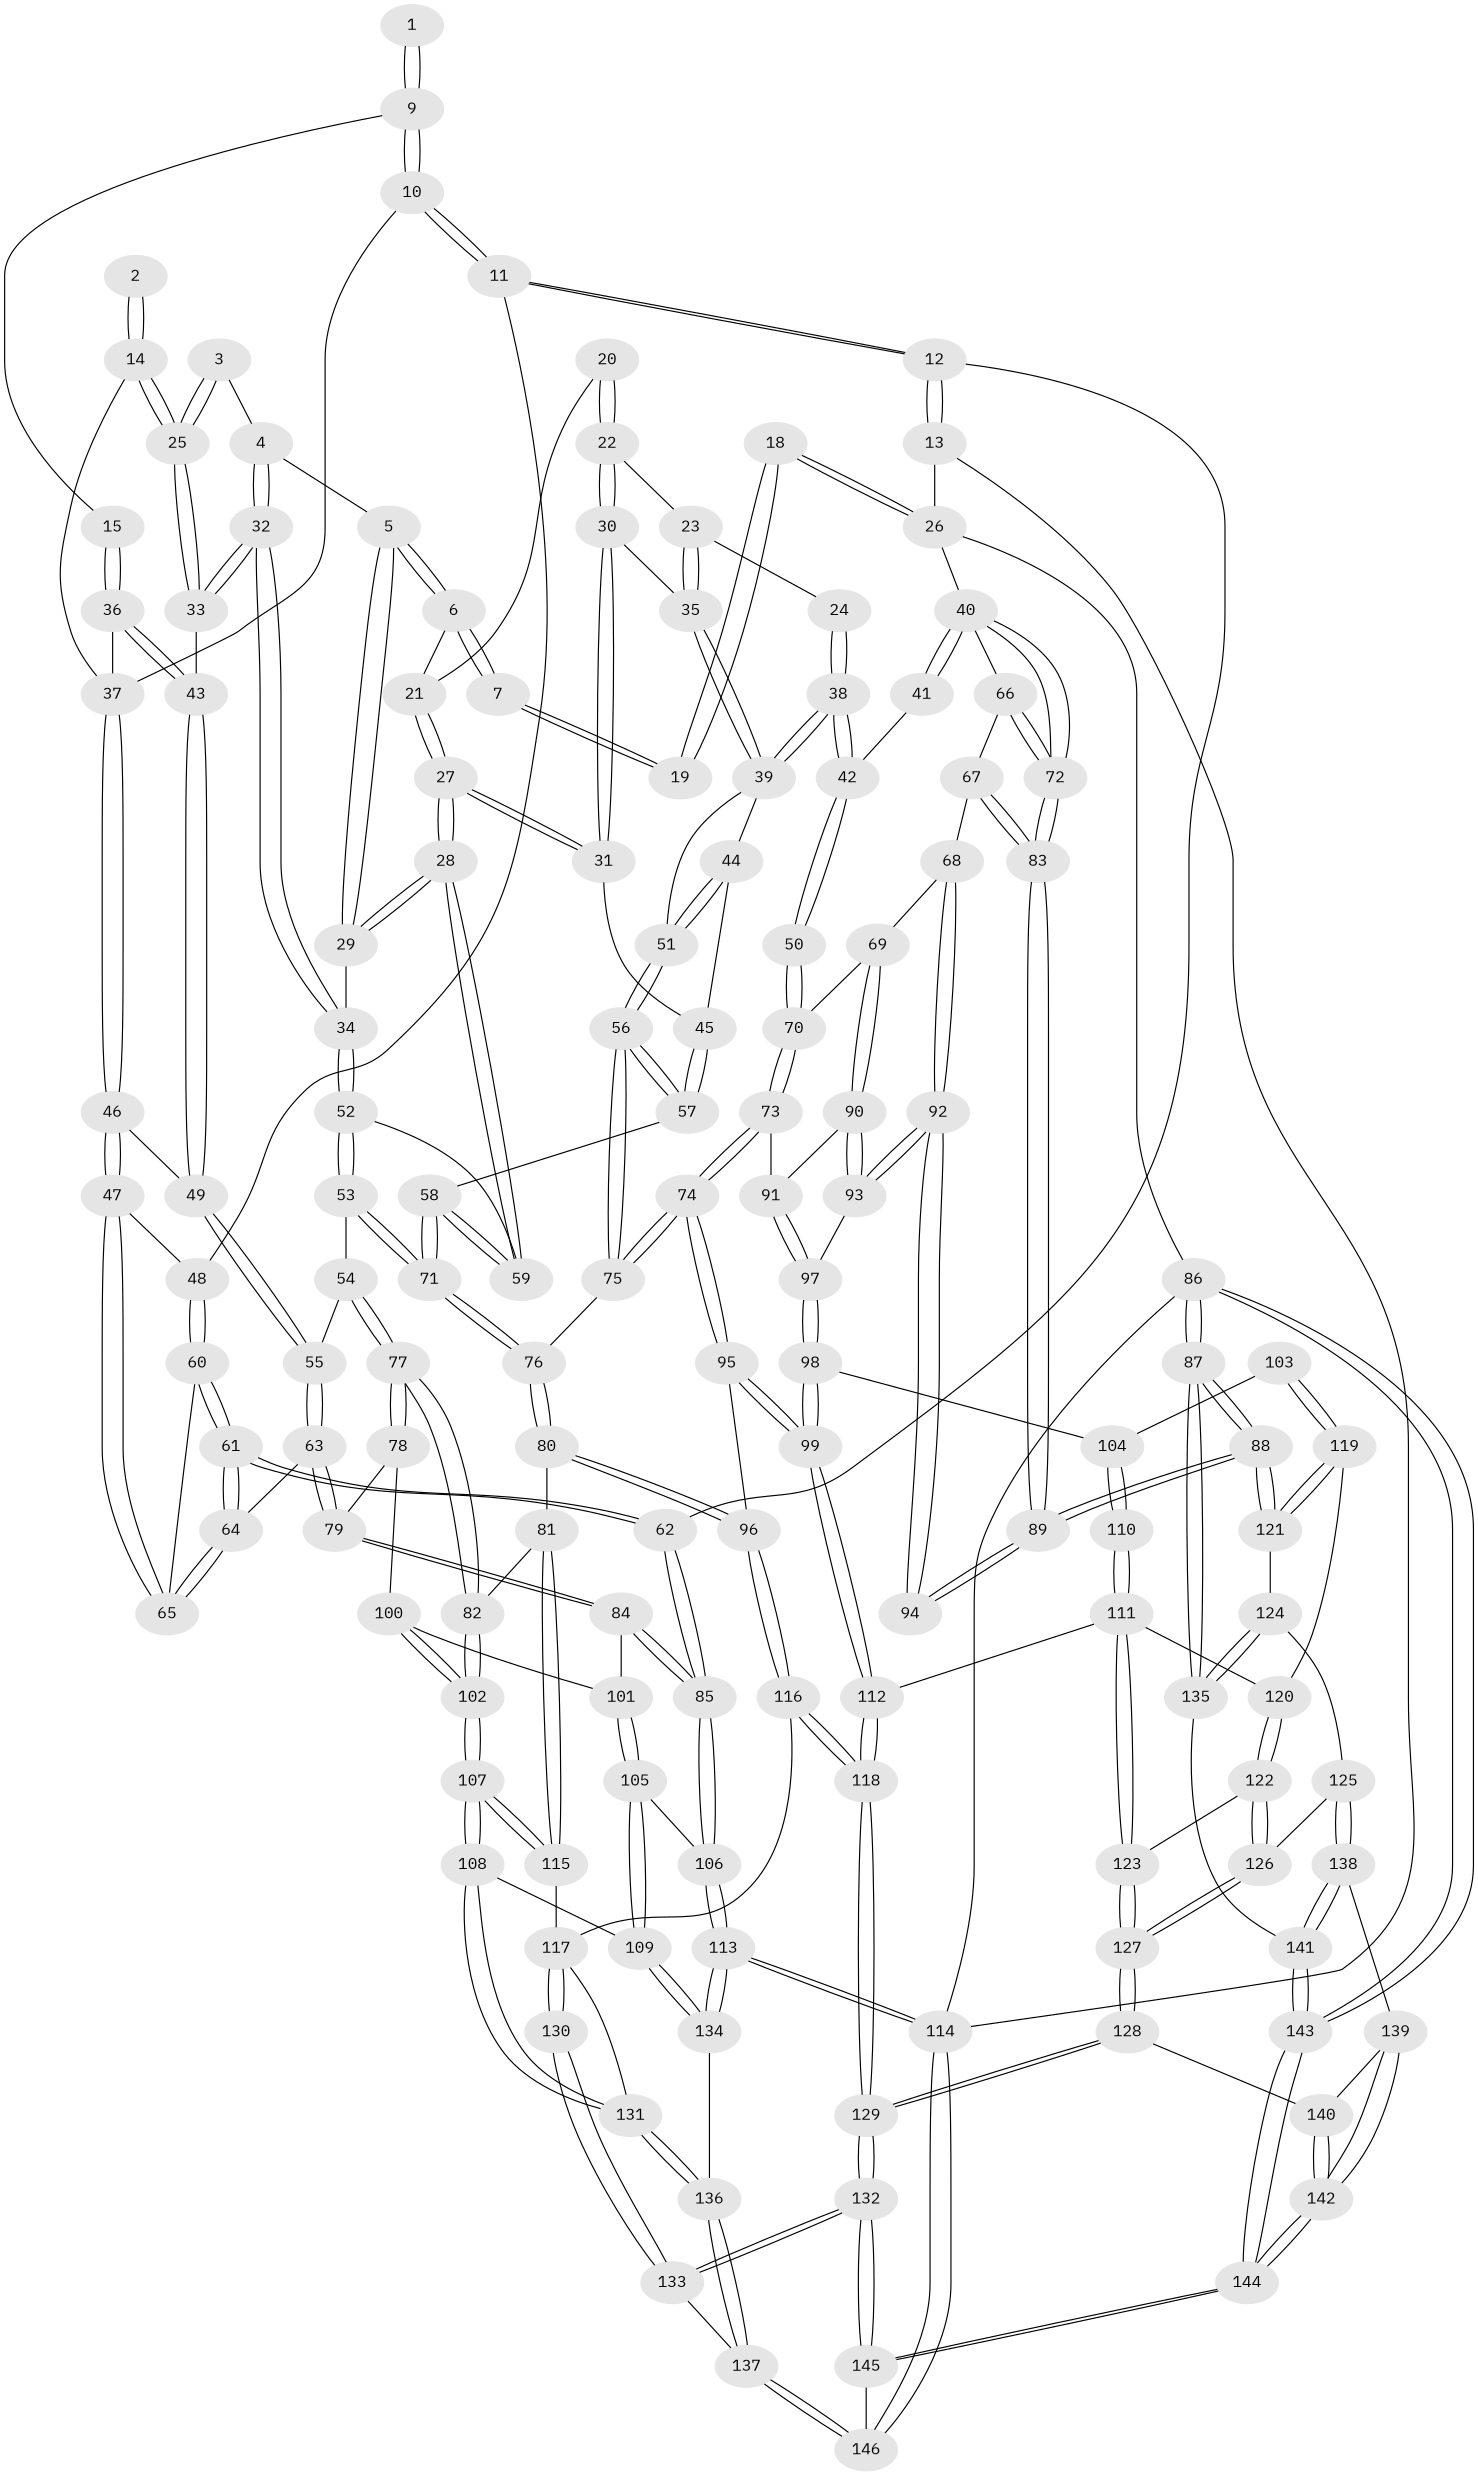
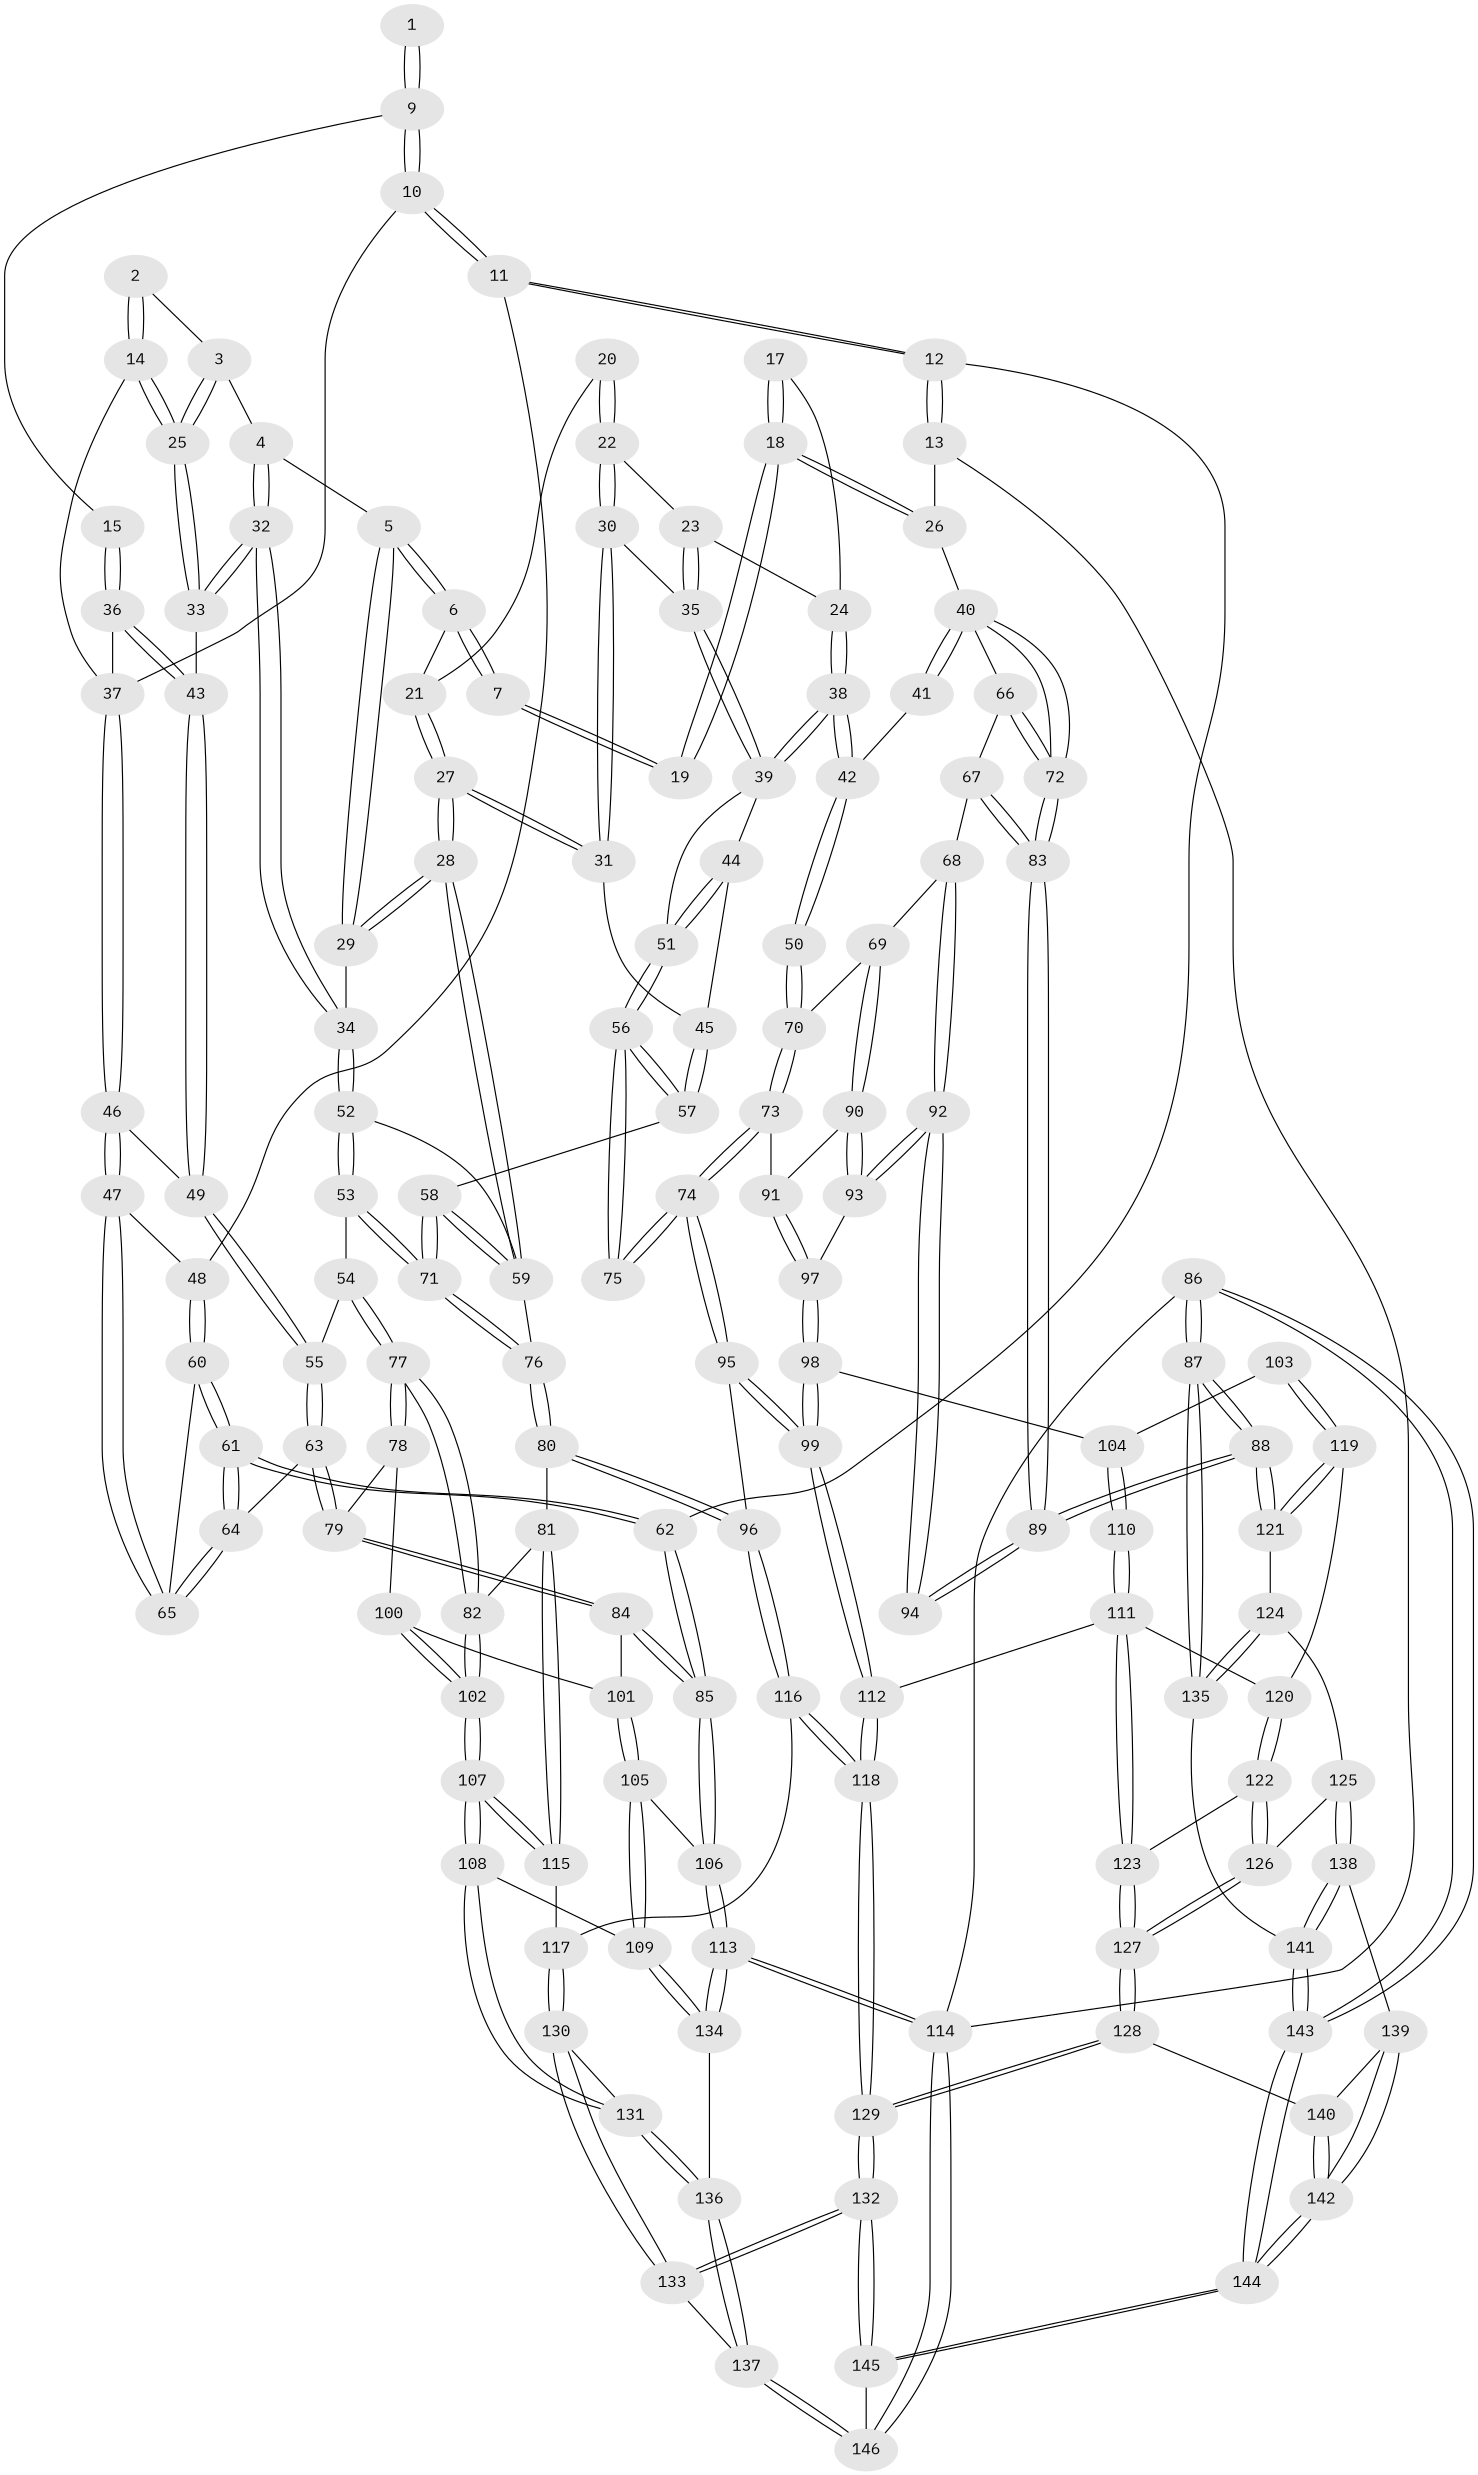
edge "2" -- "3": added
node "17": added
edge "26" -- "86": removed
edge "75" -- "76": now "59" -- "76"
edge "117" -- "131": now "130" -- "131"
